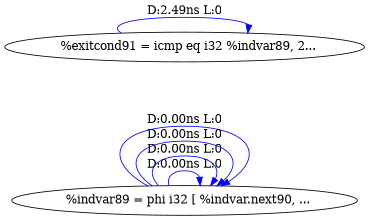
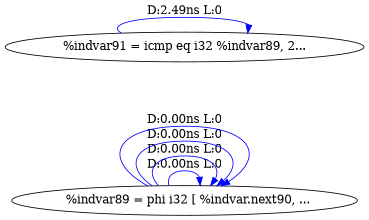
node "%exitcond91 = icmp eq i32 %indvar89, 2...": label "%exitcond91 = icmp eq i32 %indvar89, 2..." -> "%indvar91 = icmp eq i32 %indvar89, 2..."
